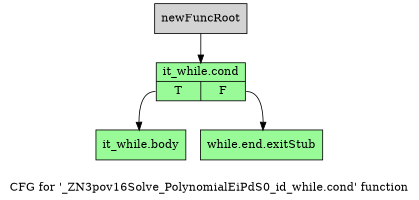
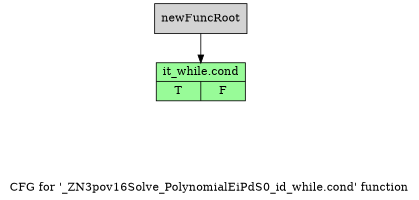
node "it_while.body": removed
node "while.end.exitStub": removed
